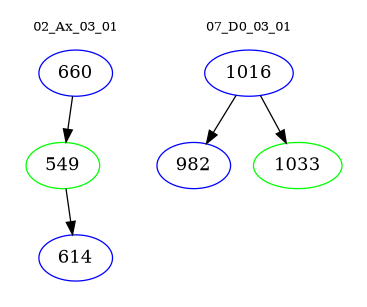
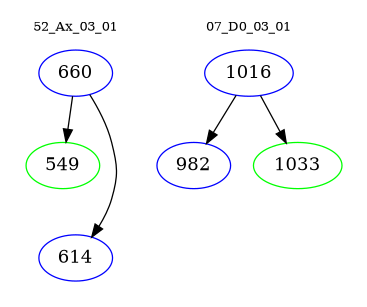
cluster "02_Ax_03_01": label "02_Ax_03_01" -> "52_Ax_03_01"
edge "549" -> "614": now "660" -> "614"
